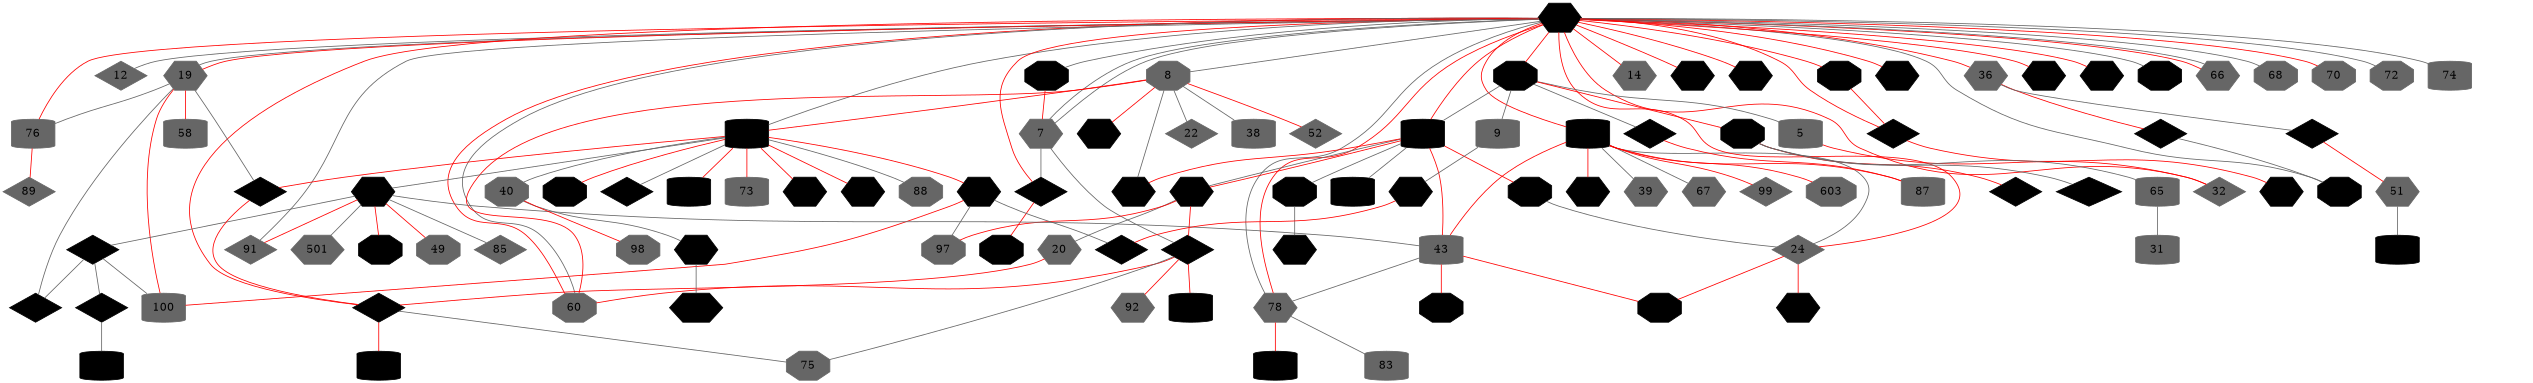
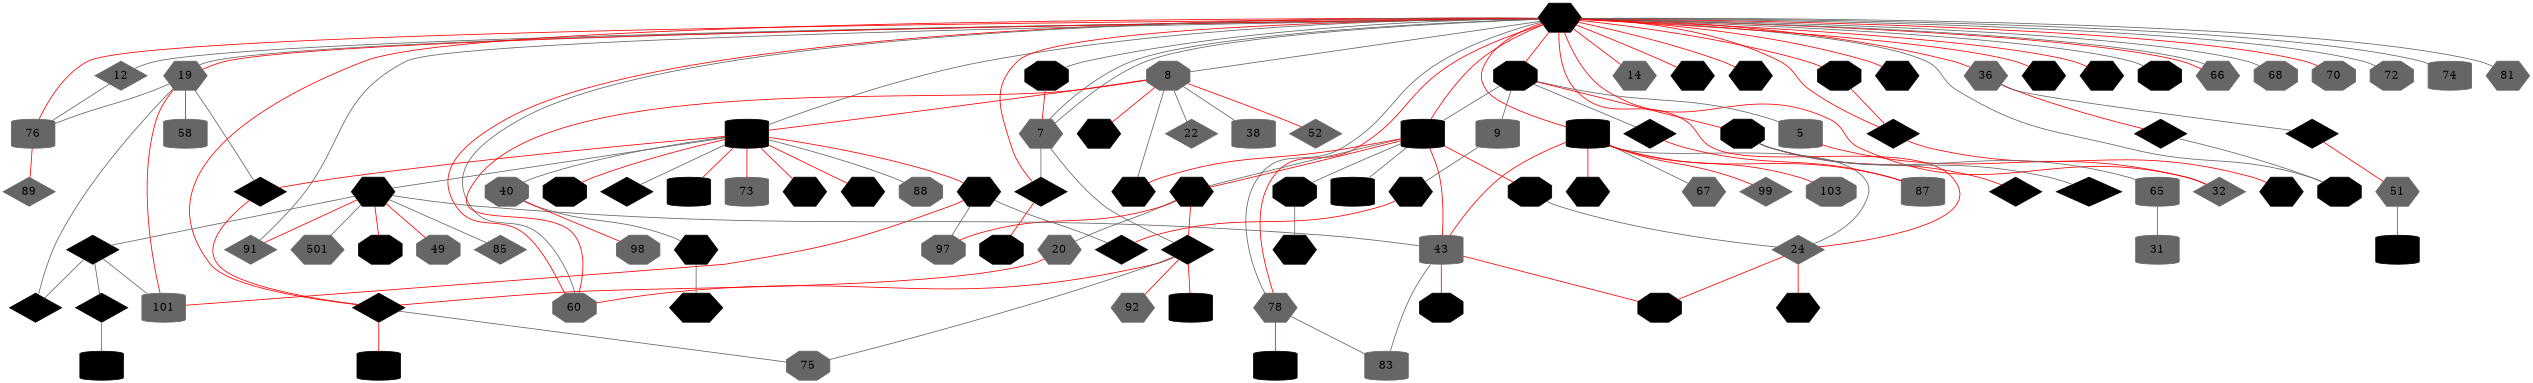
node "81": added
edge "12" -- "76": added
node "39": removed
node "603": label "603" -> "103"
edge "43" -- "78": now "43" -- "83"
node "100": label "100" -> "101"
